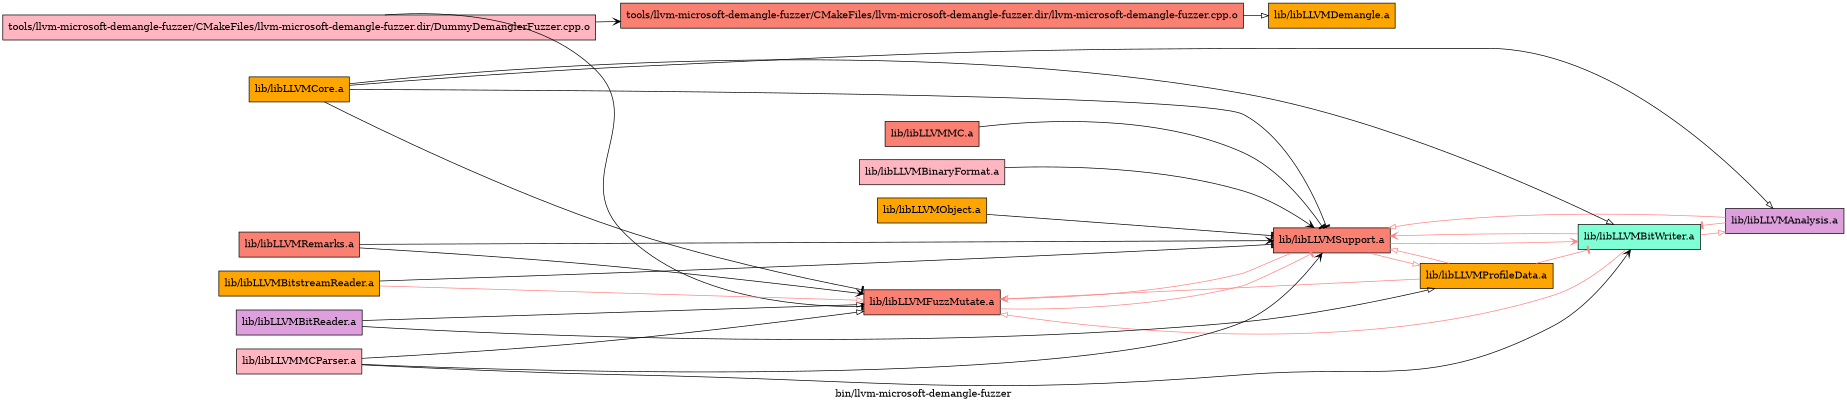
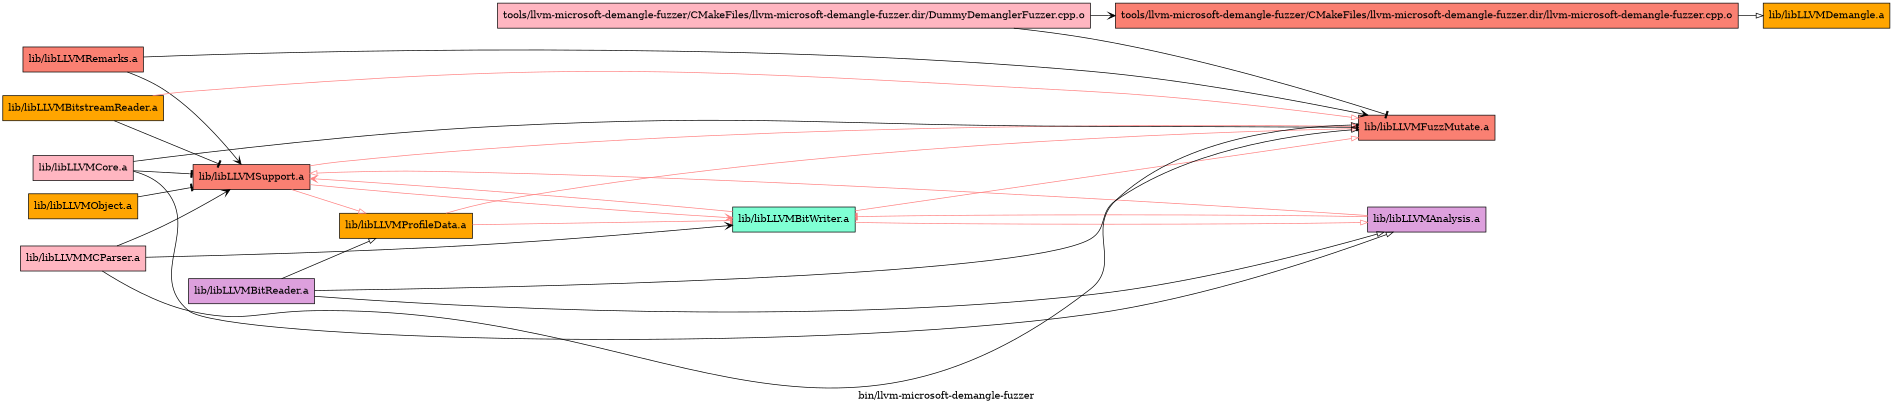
edge "lib/libLLVMCore.a" -> "lib/libLLVMBitWriter.a": removed
node "lib/libLLVMCore.a": fillcolor orange -> lightpink
node "lib/libLLVMMC.a": removed
node "lib/libLLVMBinaryFormat.a": removed
edge "lib/libLLVMProfileData.a" -> "lib/libLLVMSupport.a": removed
edge "lib/libLLVMFuzzMutate.a" -> "lib/libLLVMSupport.a": removed
edge "lib/libLLVMBitReader.a" -> "lib/libLLVMAnalysis.a": added
